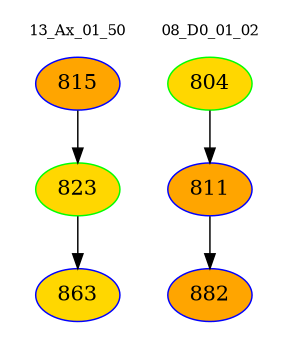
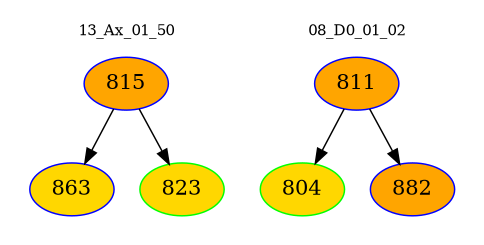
edge "804" -> "811": reversed
edge "823" -> "863": now "815" -> "863"
